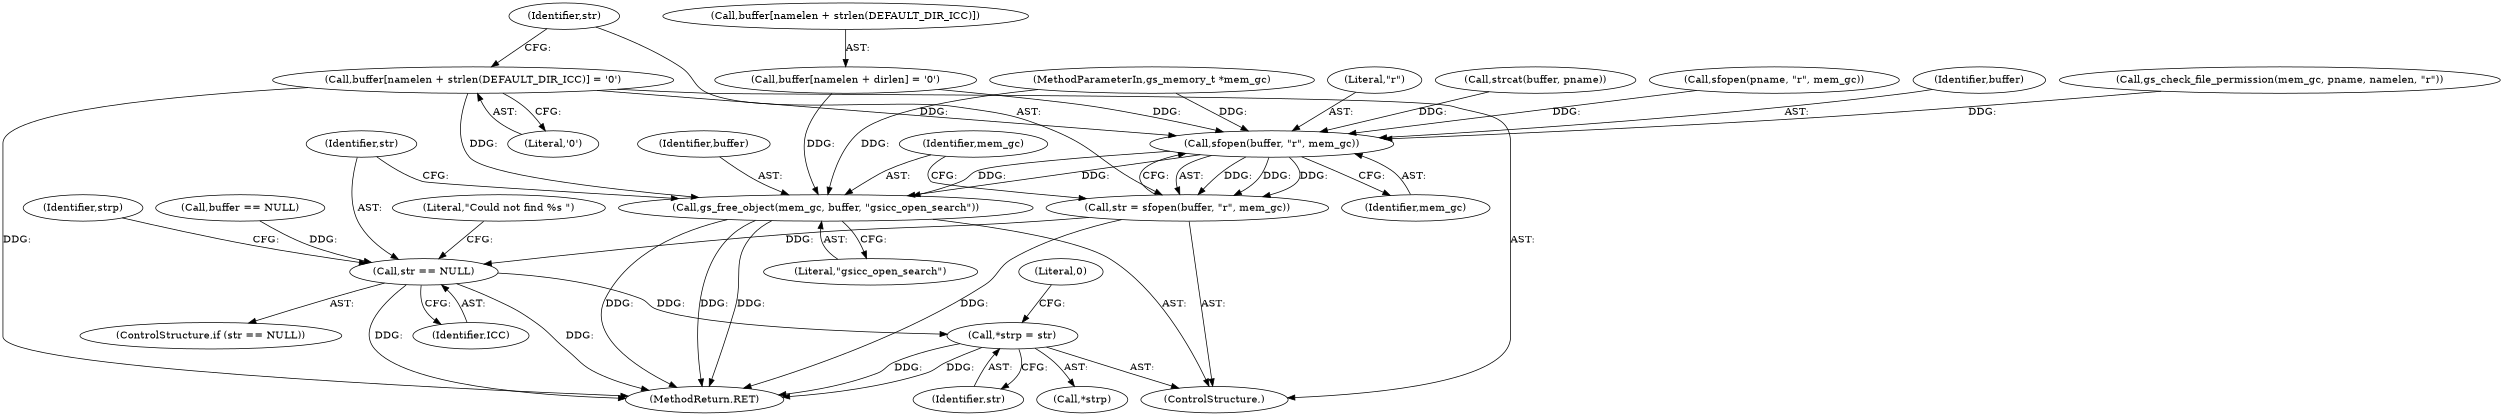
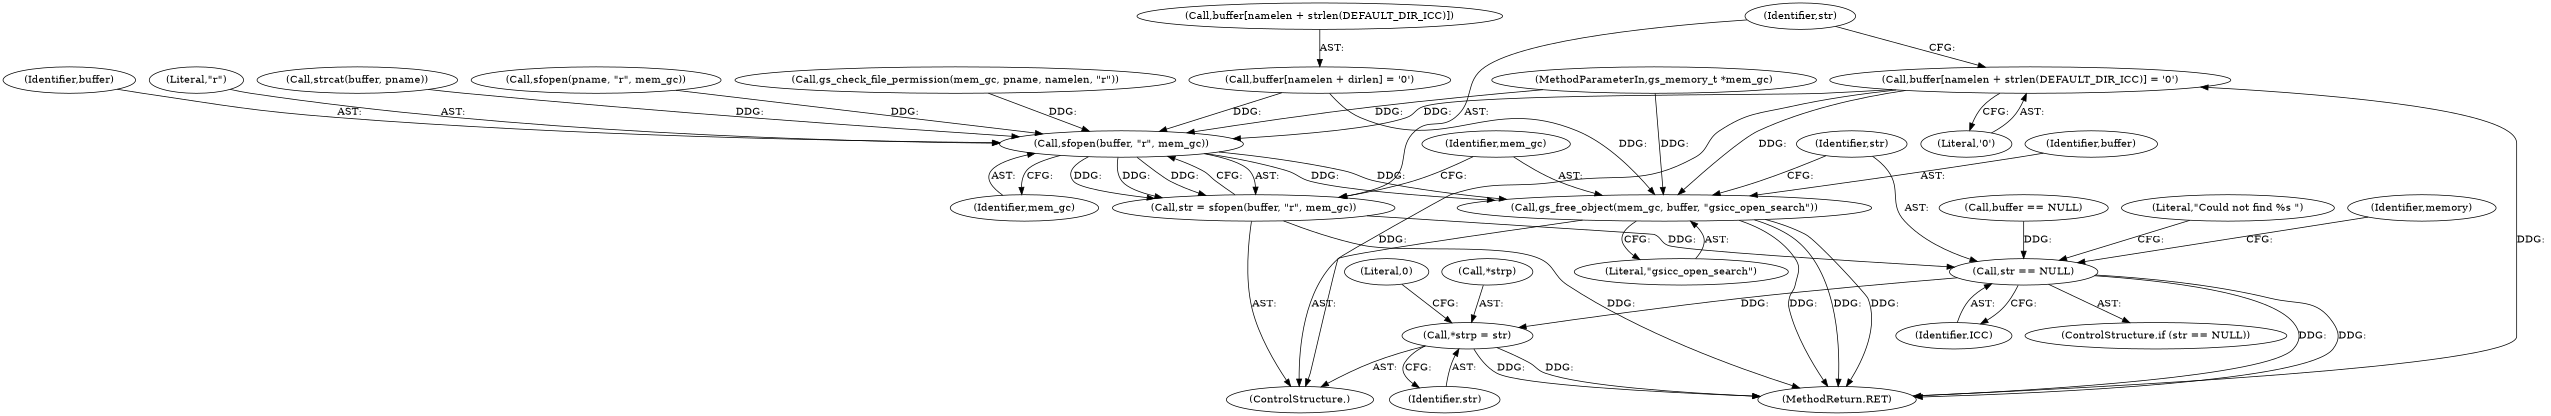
node "(Identifier,strp)": label "(Identifier,strp)" -> "(Identifier,memory)"
edge "(Call,buffer[namelen + strlen(DEFAULT_DIR_ICC)] = '0')" -> "(ControlStructure,)": label "AST: " -> "DDG: "
edge "(Call,buffer[namelen + strlen(DEFAULT_DIR_ICC)] = '0')" -> "(MethodReturn,RET)": reversed
edge "(Call,*strp = str)" -> "(Call,*strp)": reversed
